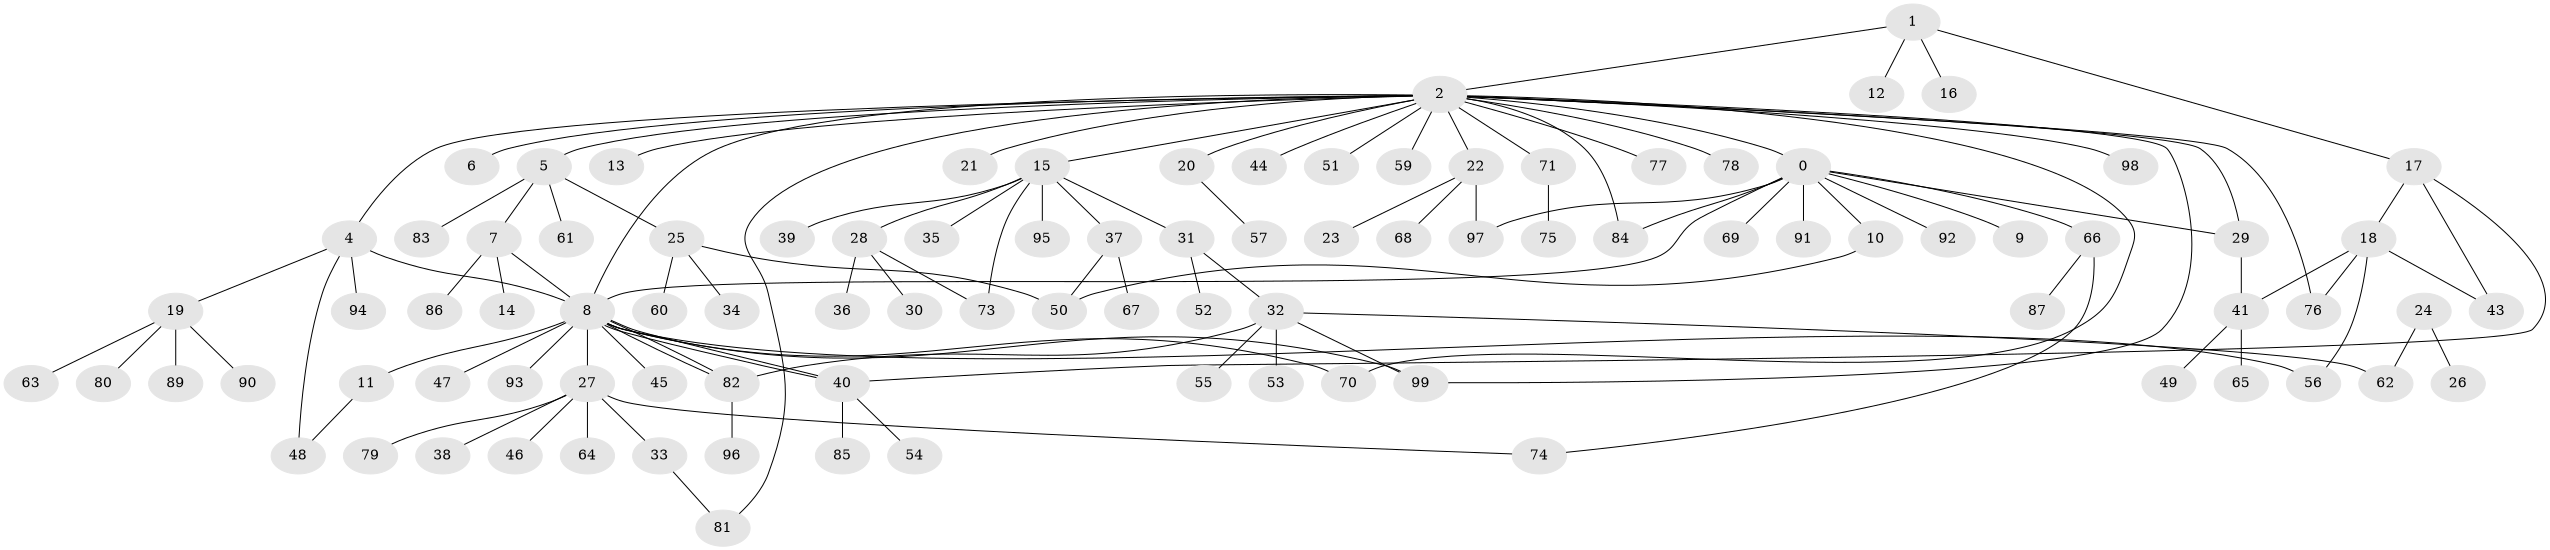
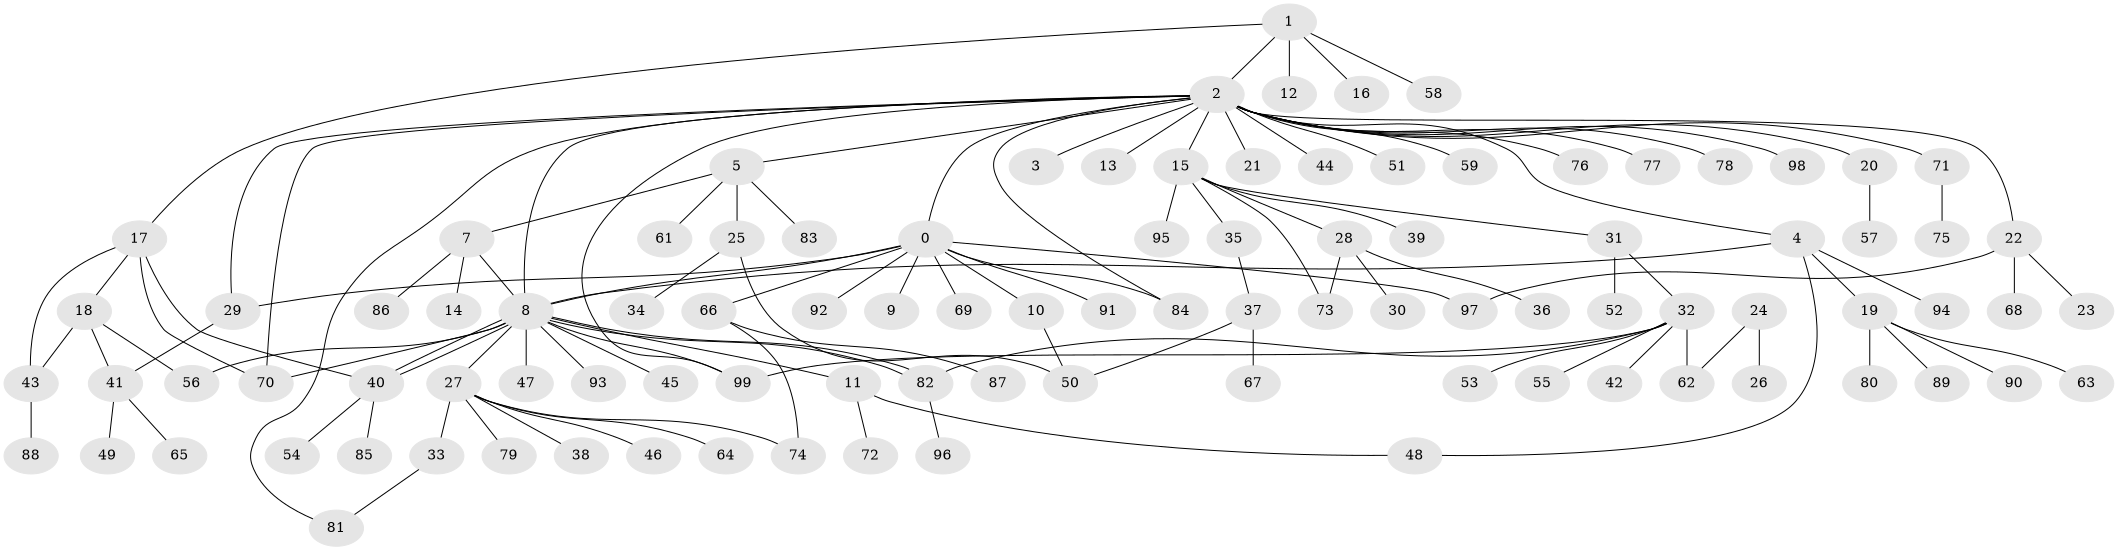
node "58": added
node "6": label "6" -> "3"
edge "15" -- "37": now "35" -- "37"
edge "18" -- "76": removed
node "60": removed
edge "17" -- "70": added
node "42": added
node "88": added
node "72": added
